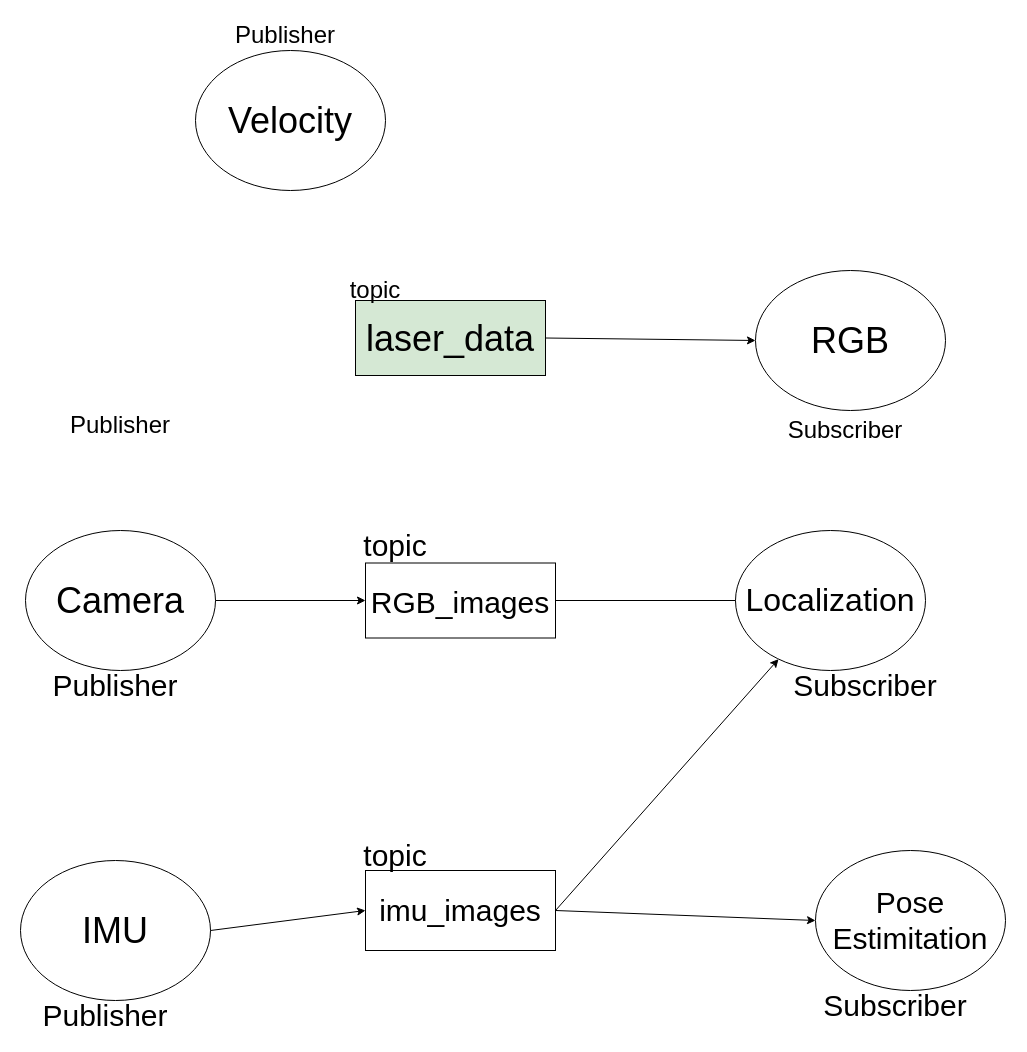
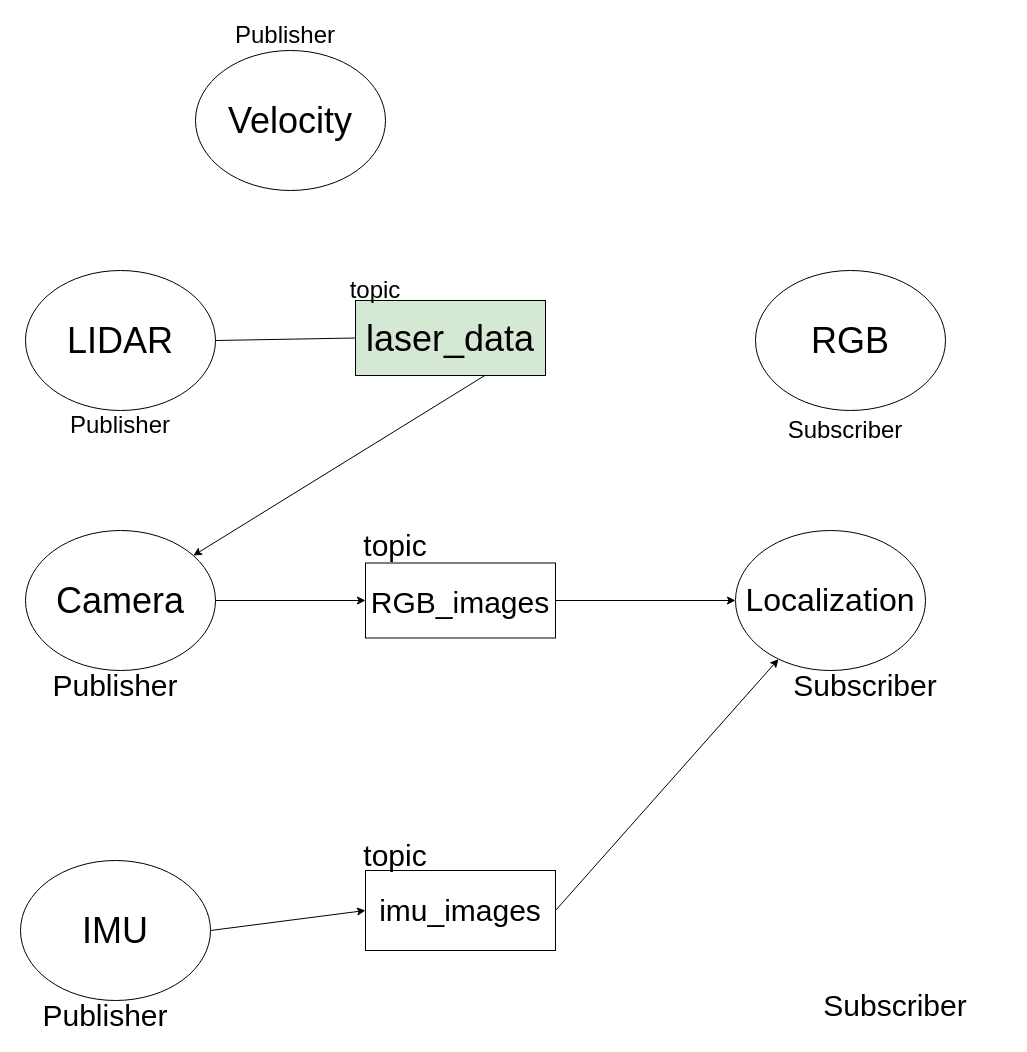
edge "laser_data" -- "LIDAR": added
edge "laser_data" -> "RGB": now "laser_data" -> "Camera"
node "LIDAR": added
edge "RGB_images" -- "Localization": arrowhead none -> classic
edge "imu_images" -> "Pose Estimitation": removed
node "Pose Estimitation": removed
